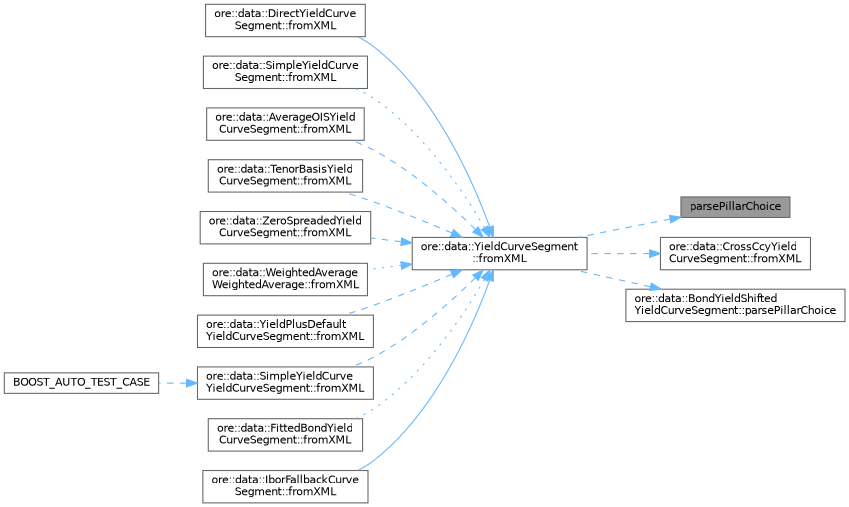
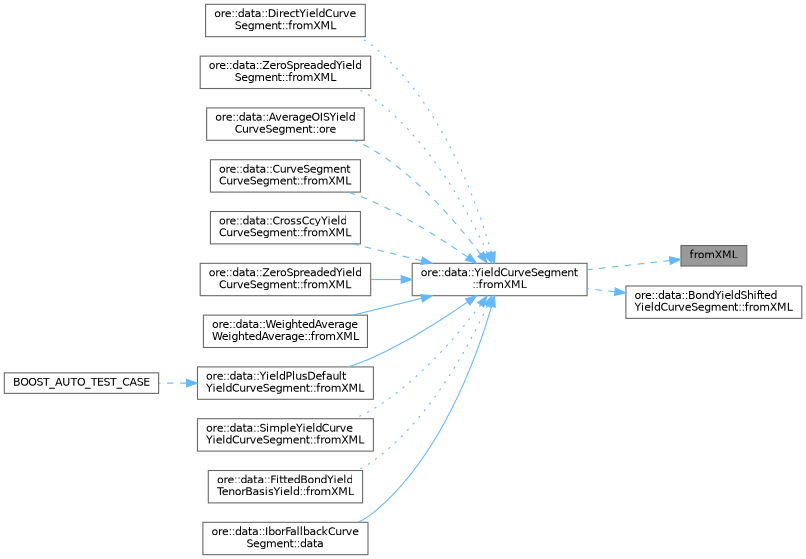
node "ore::data::SimpleYieldCurve Segment::fromXML": label "ore::data::SimpleYieldCurve Segment::fromXML" -> "ore::data::ZeroSpreadedYield Segment::fromXML"
edge "ore::data::DirectYieldCurve Segment::fromXML" -> "ore::data::YieldCurveSegment ::fromXML": style solid -> dotted
node "ore::data::AverageOISYield CurveSegment::fromXML": label "ore::data::AverageOISYield CurveSegment::fromXML" -> "ore::data::AverageOISYield CurveSegment::ore"
node "ore::data::TenorBasisYield CurveSegment::fromXML": label "ore::data::TenorBasisYield CurveSegment::fromXML" -> "ore::data::CurveSegment CurveSegment::fromXML"
node "parsePillarChoice": label "parsePillarChoice" -> "fromXML"
edge "ore::data::ZeroSpreadedYield CurveSegment::fromXML" -> "ore::data::YieldCurveSegment ::fromXML": style dashed -> solid
edge "ore::data::YieldCurveSegment ::fromXML" -> "ore::data::CrossCcyYield CurveSegment::fromXML": reversed
edge "ore::data::WeightedAverage WeightedAverage::fromXML" -> "ore::data::YieldCurveSegment ::fromXML": style dotted -> solid
edge "ore::data::YieldPlusDefault YieldCurveSegment::fromXML" -> "ore::data::YieldCurveSegment ::fromXML": style dashed -> solid
node "ore::data::BondYieldShifted YieldCurveSegment::parsePillarChoice": label "ore::data::BondYieldShifted YieldCurveSegment::parsePillarChoice" -> "ore::data::BondYieldShifted YieldCurveSegment::fromXML"
edge "ore::data::SimpleYieldCurve YieldCurveSegment::fromXML" -> "ore::data::YieldCurveSegment ::fromXML": style dashed -> dotted
edge "BOOST_AUTO_TEST_CASE" -> "ore::data::SimpleYieldCurve YieldCurveSegment::fromXML": now "BOOST_AUTO_TEST_CASE" -> "ore::data::YieldPlusDefault YieldCurveSegment::fromXML"
node "ore::data::FittedBondYield CurveSegment::fromXML": label "ore::data::FittedBondYield CurveSegment::fromXML" -> "ore::data::FittedBondYield TenorBasisYield::fromXML"
node "ore::data::IborFallbackCurve Segment::fromXML": label "ore::data::IborFallbackCurve Segment::fromXML" -> "ore::data::IborFallbackCurve Segment::data"
